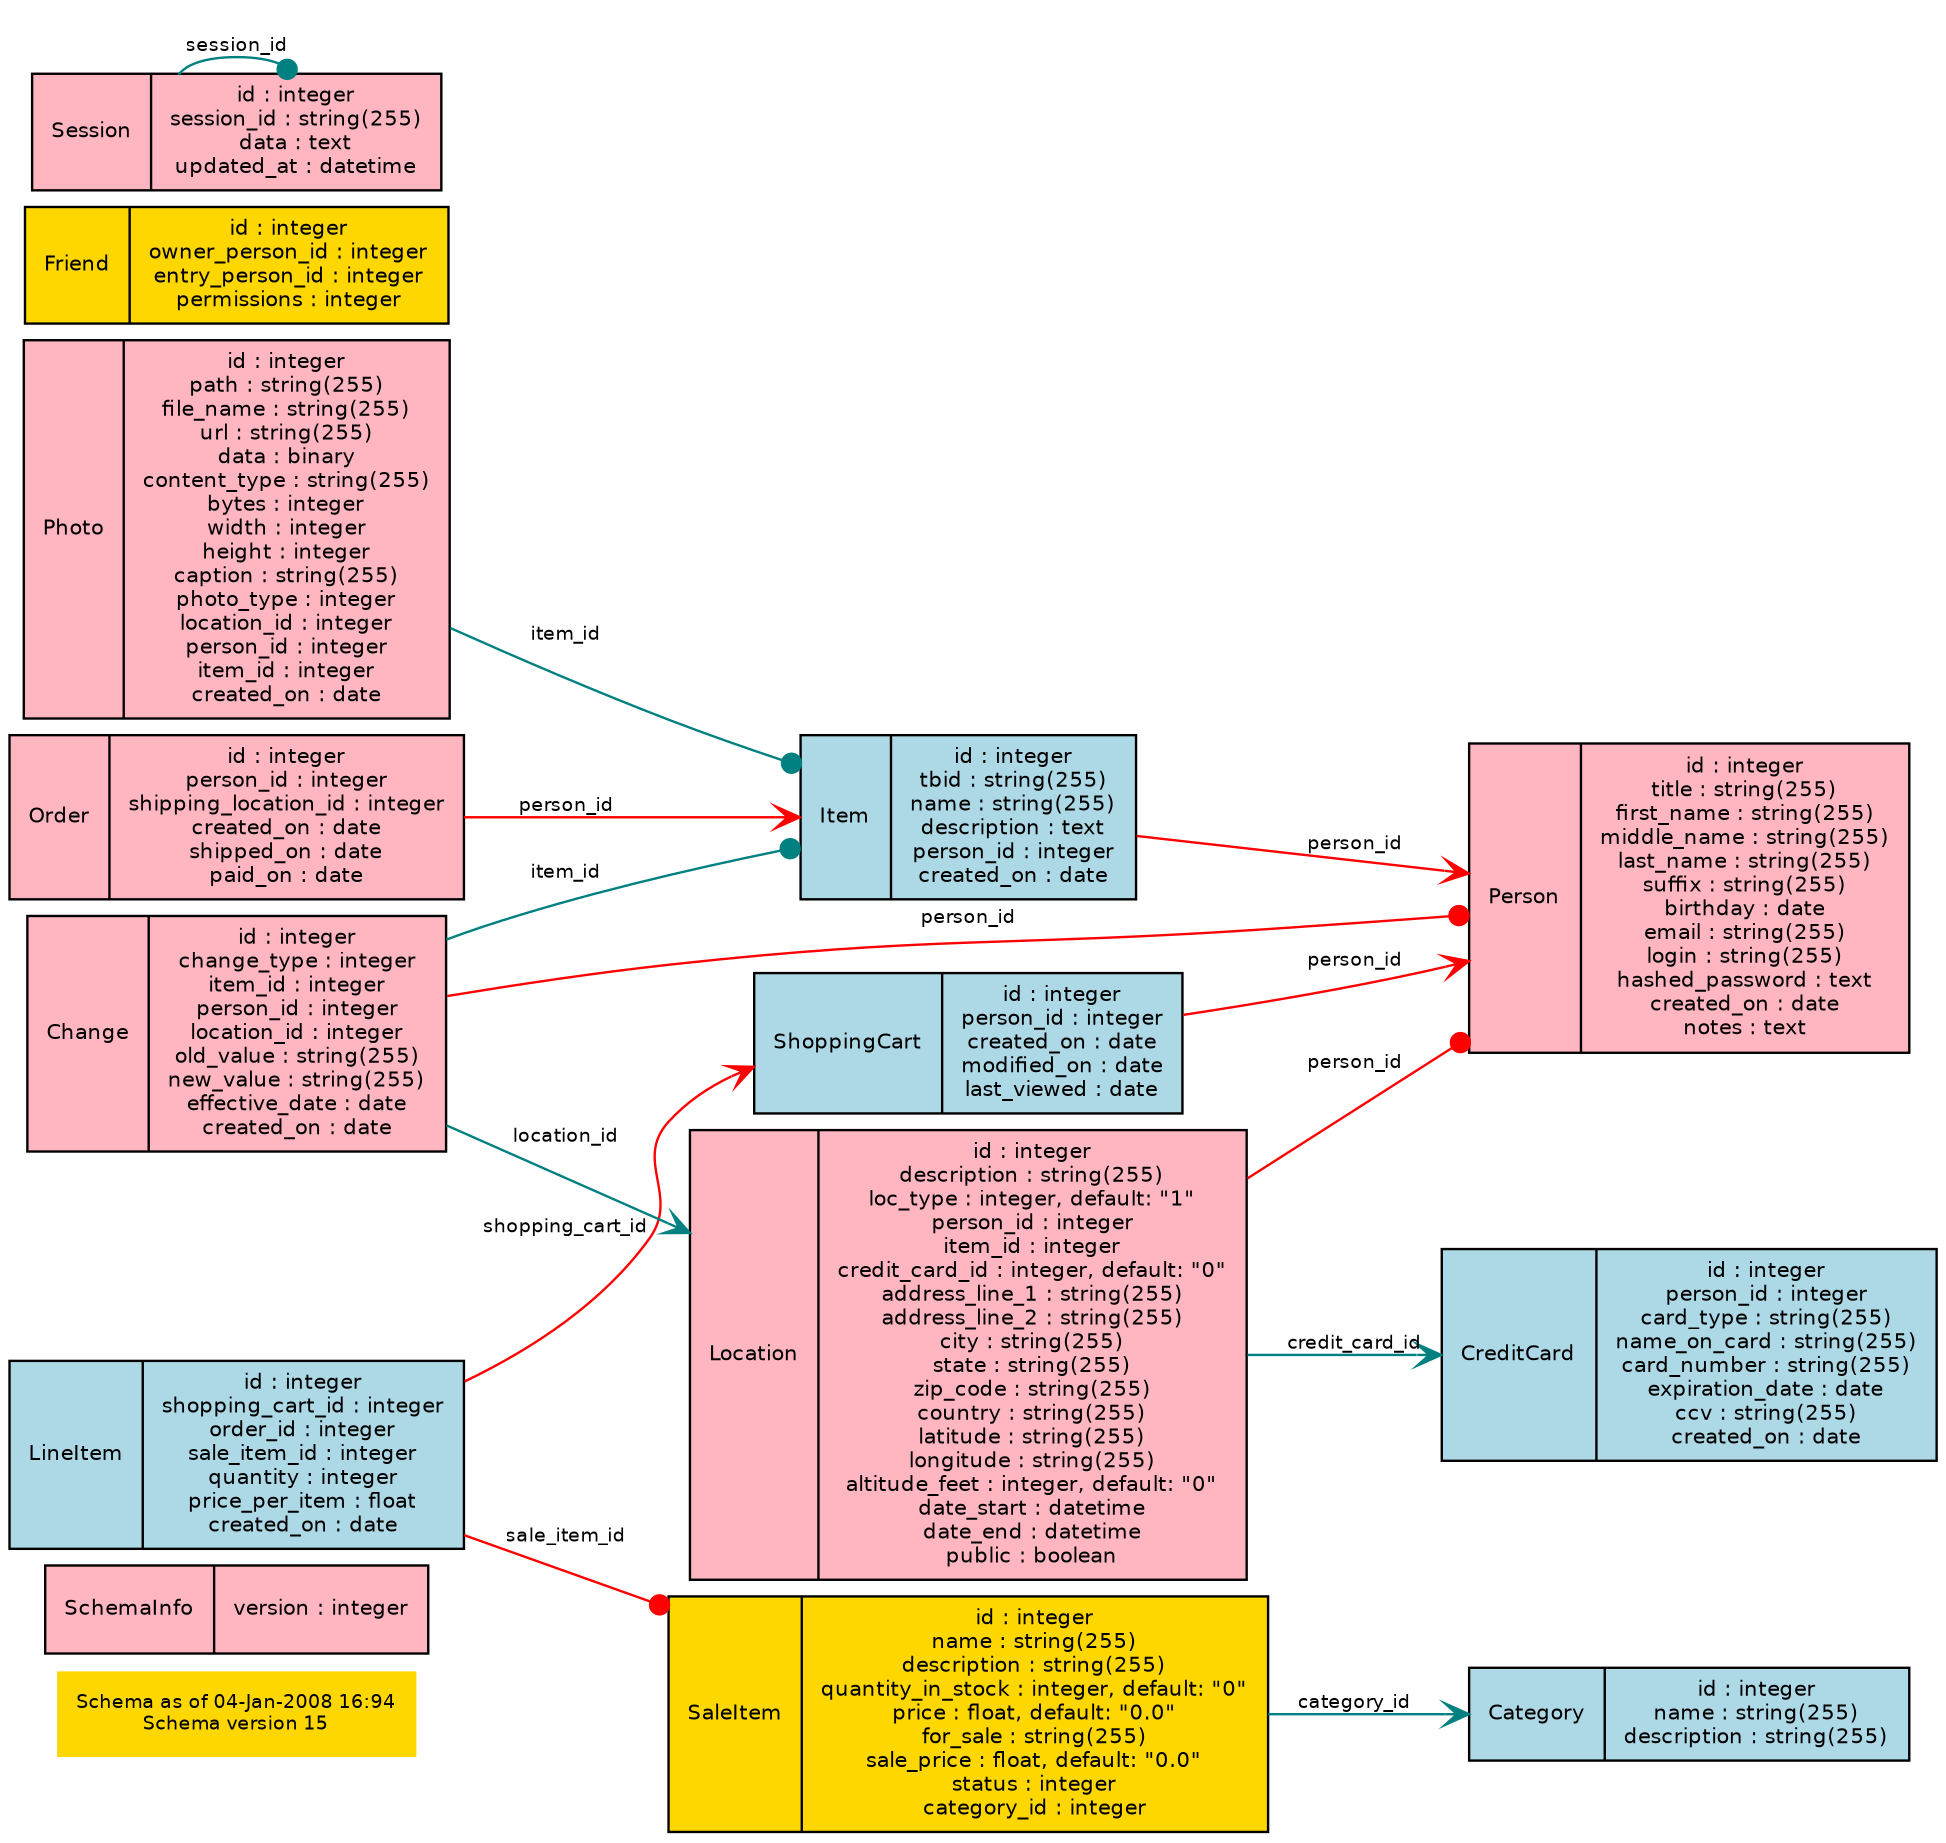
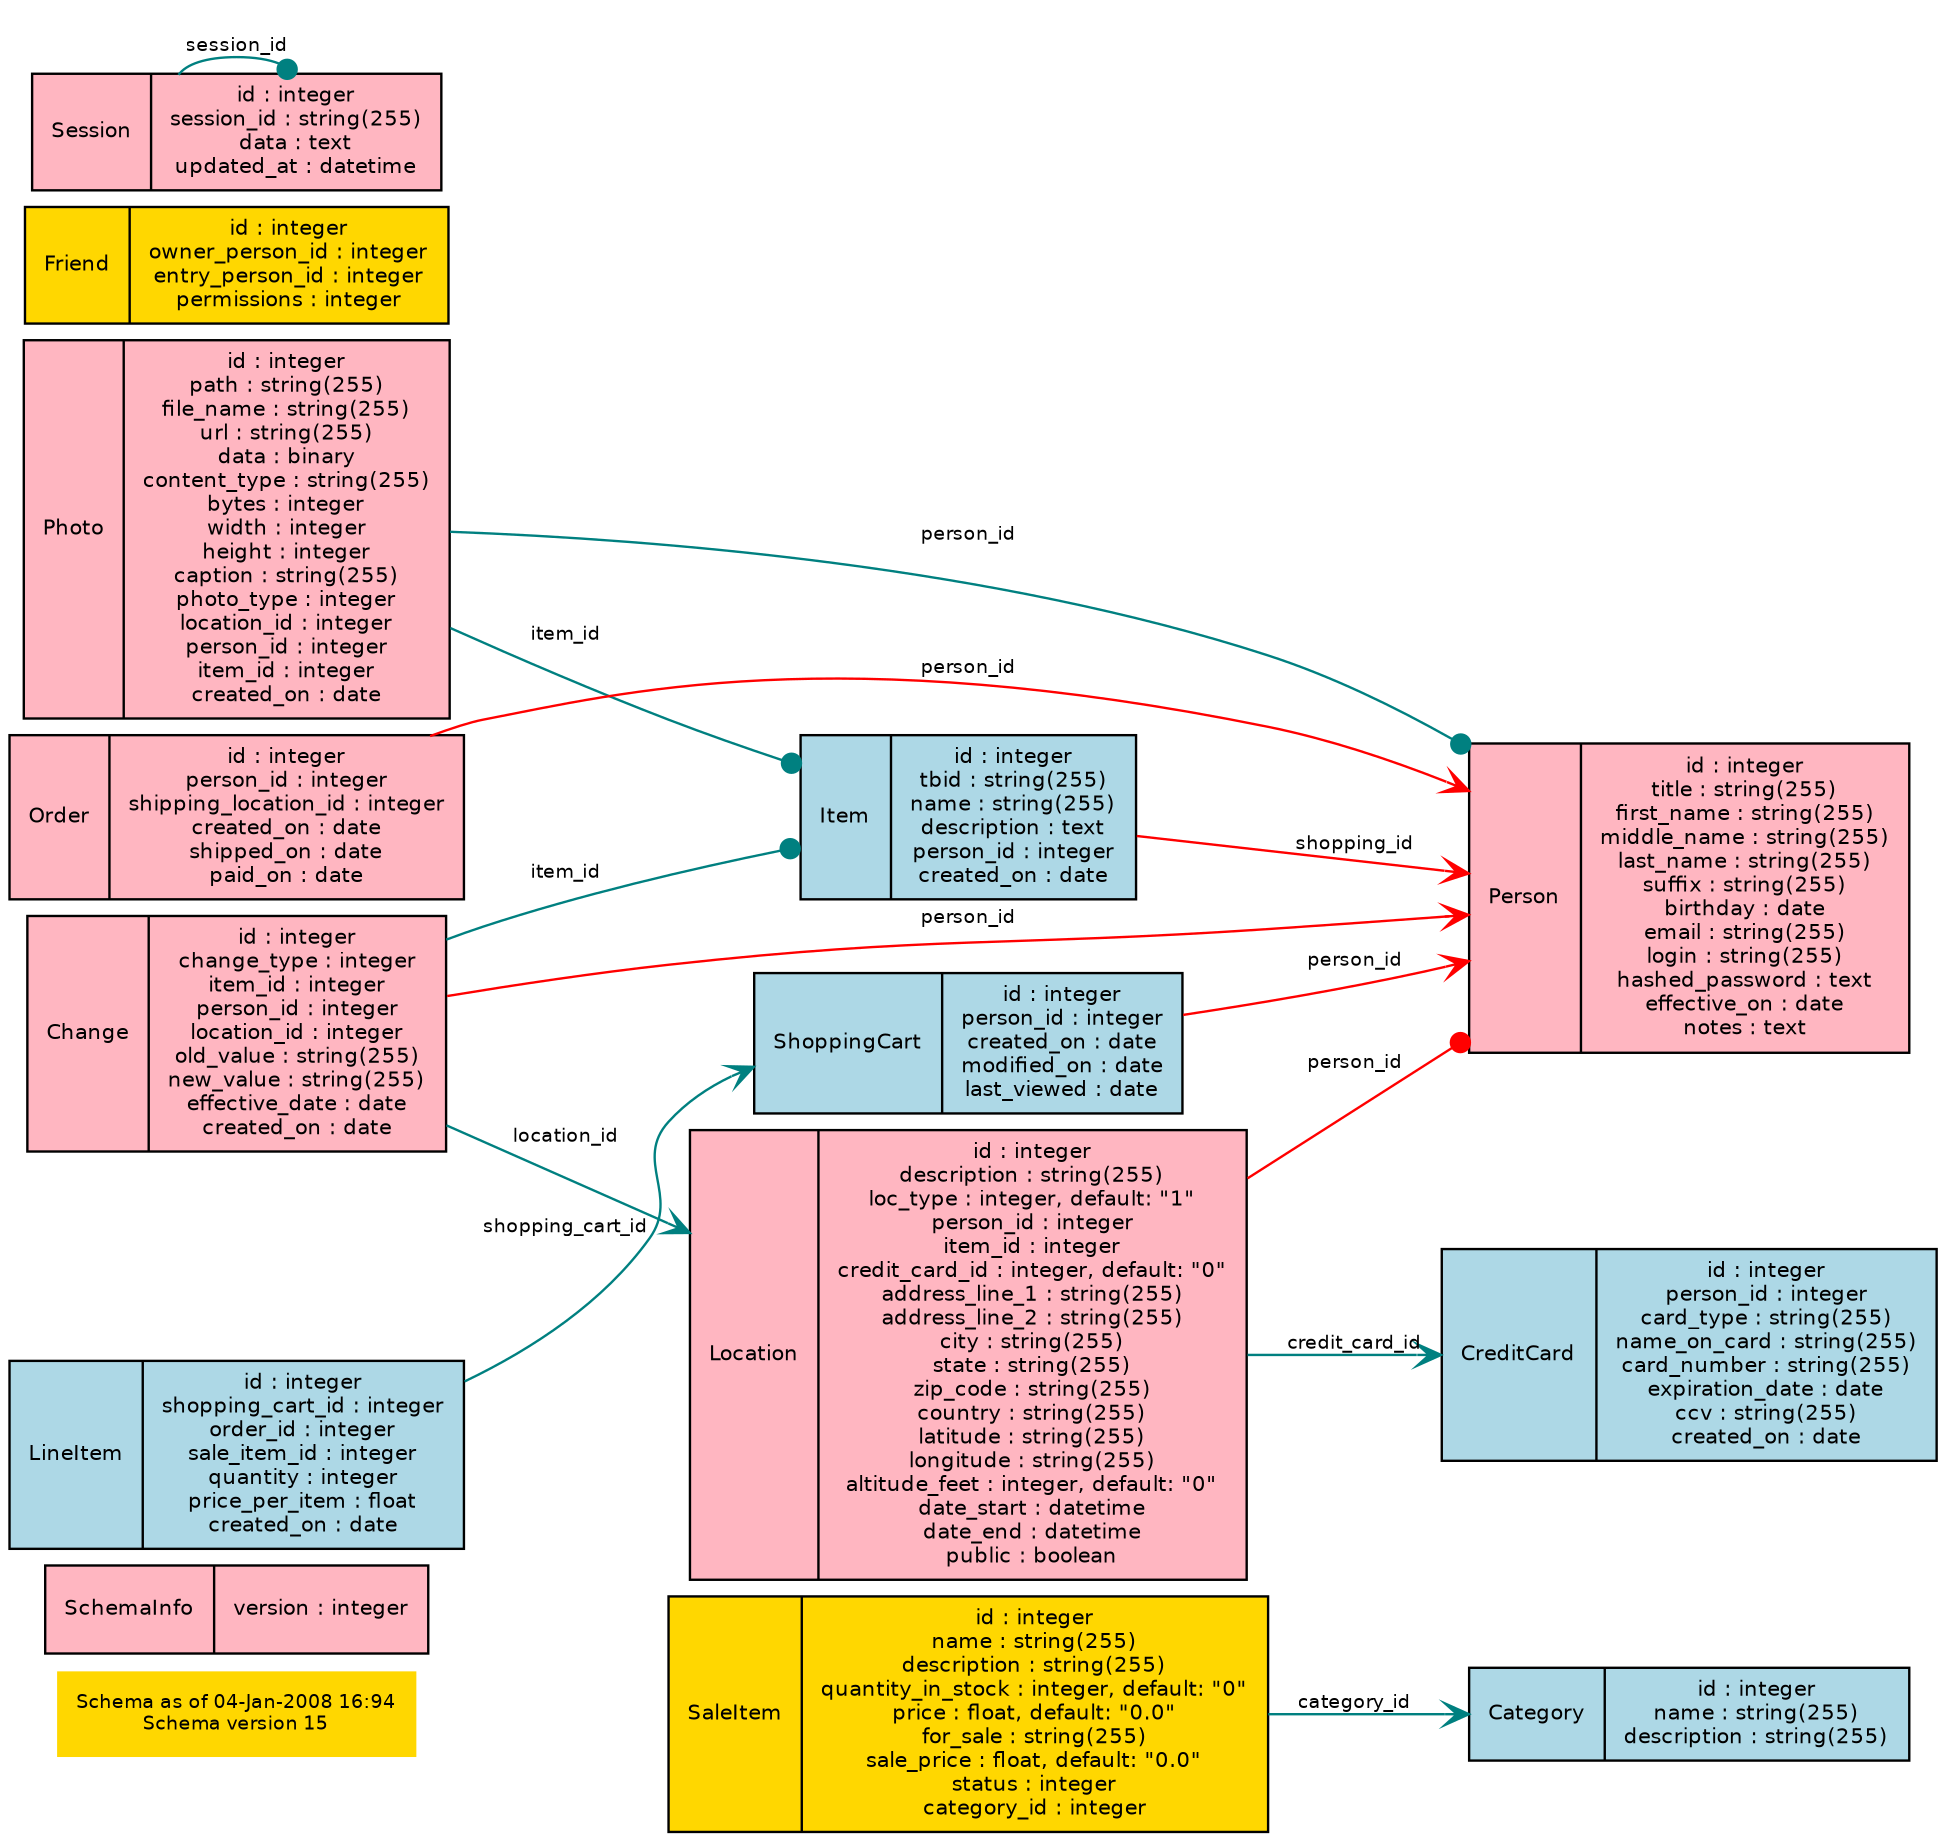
edge "Photo" -> "Person": added, label "person_id"
edge "Order" -> "Item": now "Order" -> "Person"
edge "Item" -> "Person": label "person_id" -> "shopping_id"
edge "Change" -> "Person": arrowhead dot -> vee
node "Person": text "created_on : date" -> "effective_on : date"
edge "LineItem" -> "ShoppingCart": color red -> teal
edge "LineItem" -> "SaleItem": removed, label "sale_item_id"
